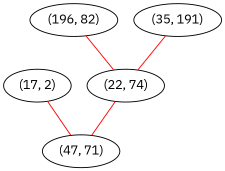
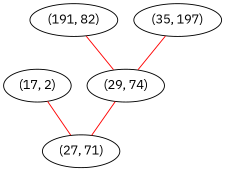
node "(196, 82)": label "(196, 82)" -> "(191, 82)"
node "(35, 191)": label "(35, 191)" -> "(35, 197)"
node "(22, 74)": label "(22, 74)" -> "(29, 74)"
node "(47, 71)": label "(47, 71)" -> "(27, 71)"
